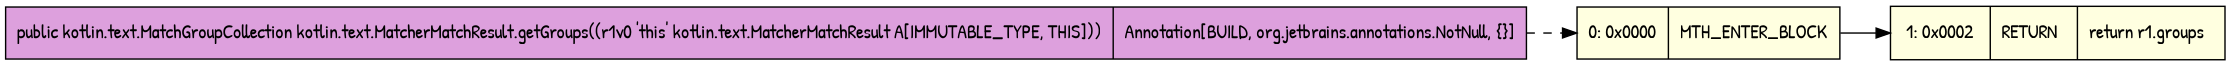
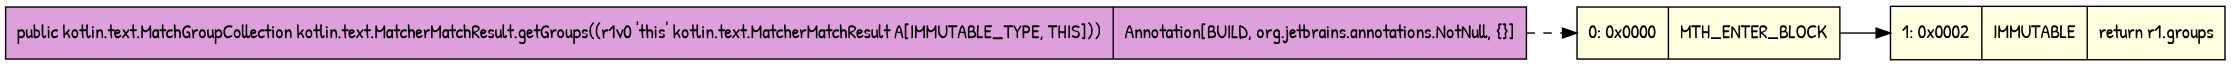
node "1: 0x0002": text "RETURN" -> "IMMUTABLE"
